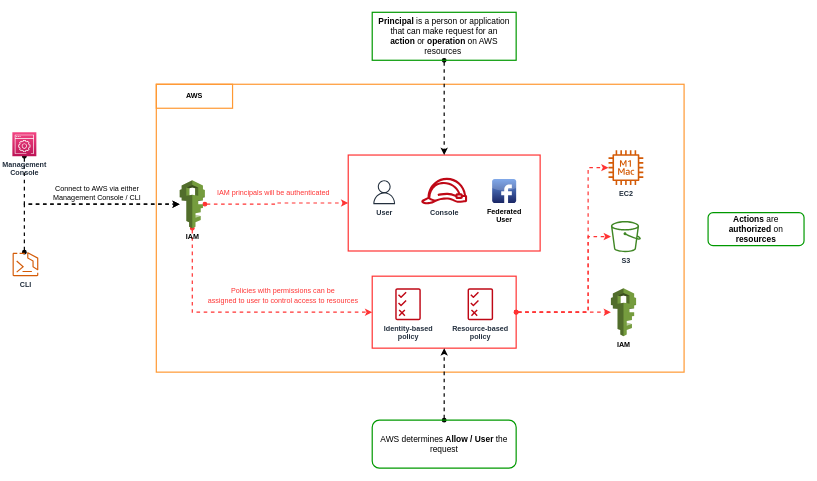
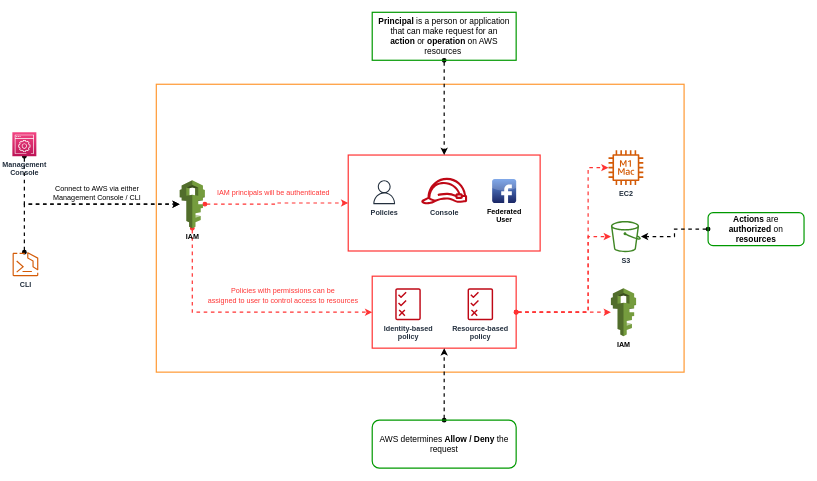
node "AWS": removed
node "User": label "User" -> "Policies"
edge "Actions are authorized on resources" -- "S3": added
node "AWS determines Allow / User the request": label "AWS determines Allow / User the request" -> "AWS determines Allow / Deny the request"
